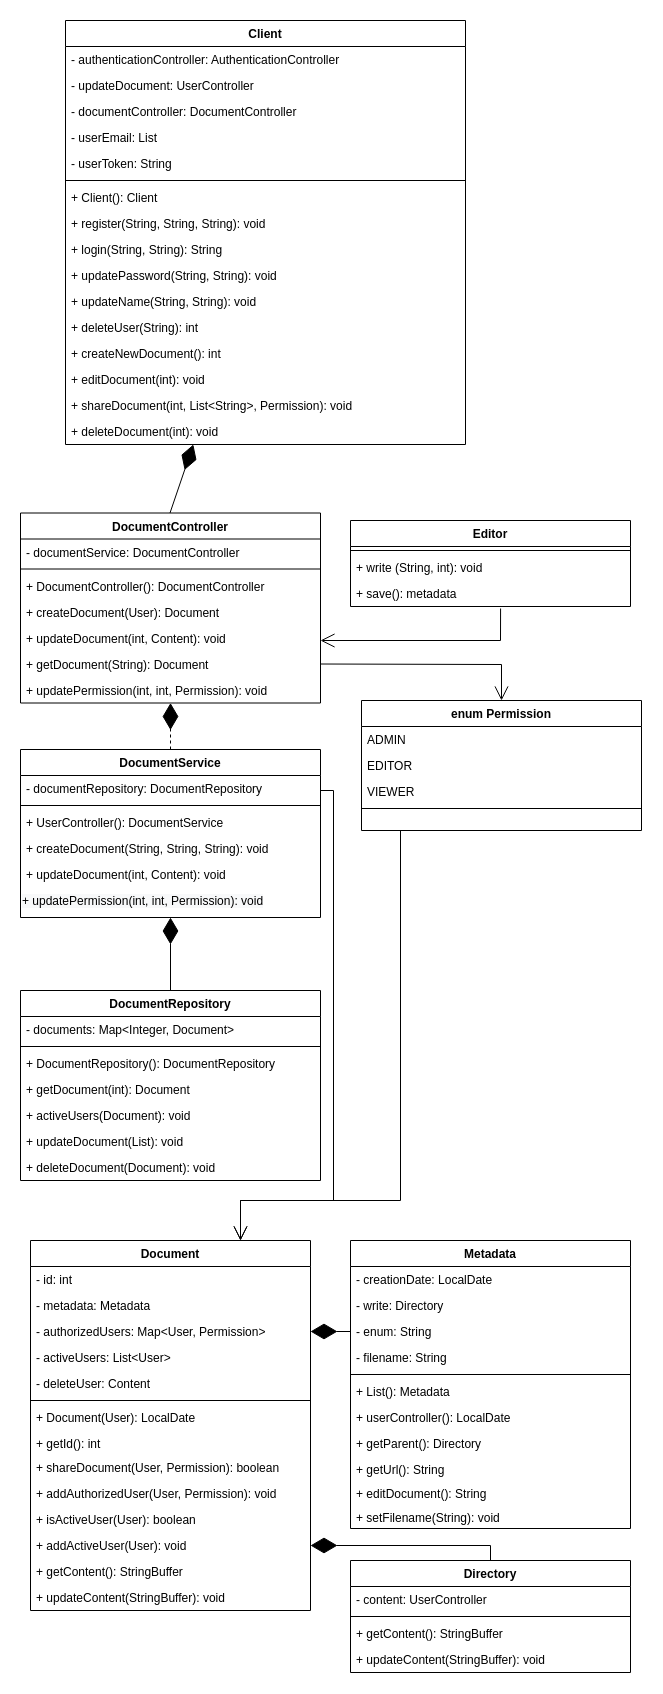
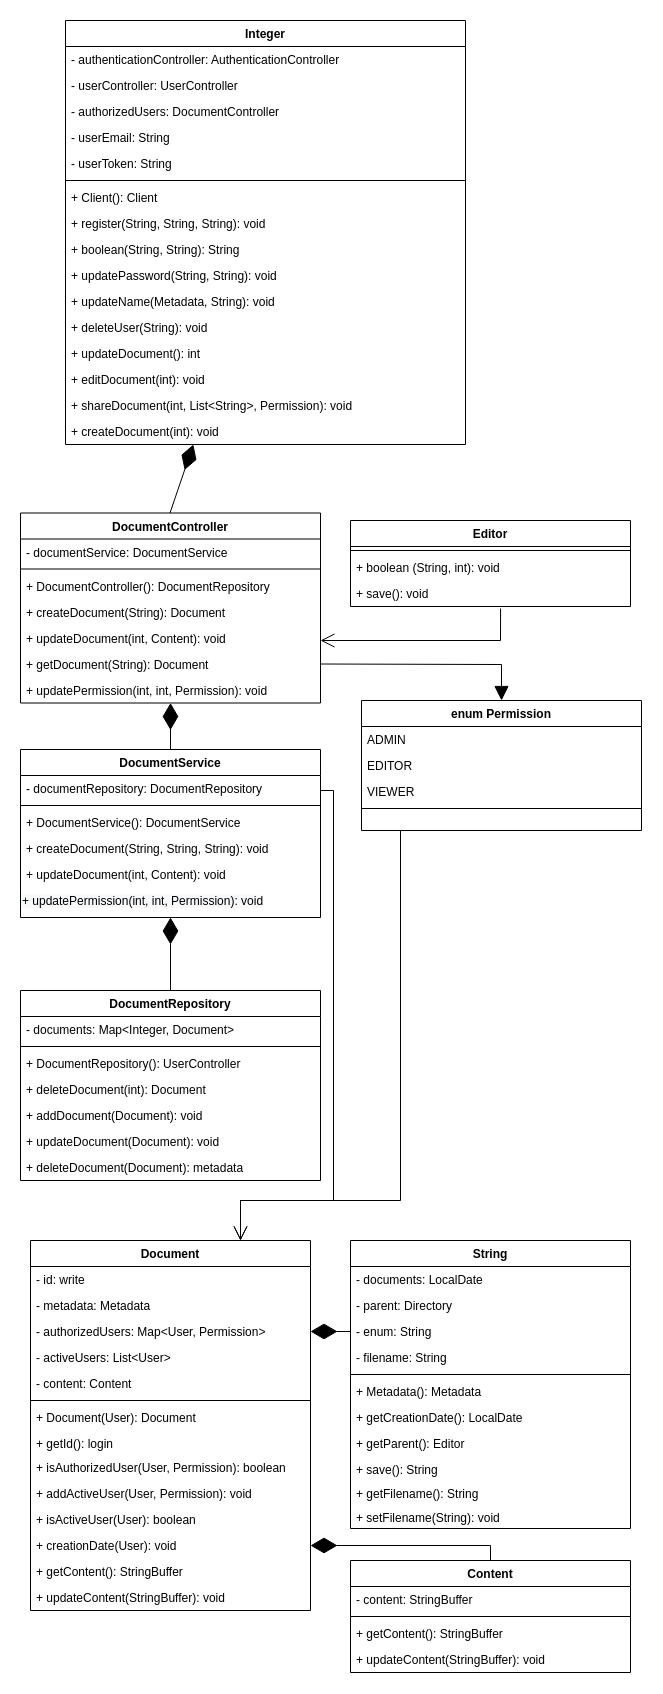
node "Client": label "Client" -> "Integer"
node "- updateDocument: UserController": label "- updateDocument: UserController" -> "- userController: UserController"
node "- documentController: DocumentController": label "- documentController: DocumentController" -> "- authorizedUsers: DocumentController"
node "- userEmail: List": label "- userEmail: List" -> "- userEmail: String"
node "+ login(String, String): String": label "+ login(String, String): String" -> "+ boolean(String, String): String"
node "+ updateName(String, String): void": label "+ updateName(String, String): void" -> "+ updateName(Metadata, String): void"
node "+ deleteUser(String): int": label "+ deleteUser(String): int" -> "+ deleteUser(String): void"
node "+ createNewDocument(): int": label "+ createNewDocument(): int" -> "+ updateDocument(): int"
node "+ deleteDocument(int): void": label "+ deleteDocument(int): void" -> "+ createDocument(int): void"
node "- documentService: DocumentController": label "- documentService: DocumentController" -> "- documentService: DocumentService"
node "+ write (String, int): void": label "+ write (String, int): void" -> "+ boolean (String, int): void"
node "+ DocumentController(): DocumentController": label "+ DocumentController(): DocumentController" -> "+ DocumentController(): DocumentRepository"
node "+ save(): metadata": label "+ save(): metadata" -> "+ save(): void"
node "+ createDocument(User): Document": label "+ createDocument(User): Document" -> "+ createDocument(String): Document"
edge "+ getDocument(String): Document" -> "enum Permission": arrowhead open -> block
edge "DocumentService" -> "DocumentController": style dashed -> solid
node "+ UserController(): DocumentService": label "+ UserController(): DocumentService" -> "+ DocumentService(): DocumentService"
node "+ DocumentRepository(): DocumentRepository": label "+ DocumentRepository(): DocumentRepository" -> "+ DocumentRepository(): UserController"
node "+ getDocument(int): Document": label "+ getDocument(int): Document" -> "+ deleteDocument(int): Document"
node "+ activeUsers(Document): void": label "+ activeUsers(Document): void" -> "+ addDocument(Document): void"
node "+ updateDocument(List): void": label "+ updateDocument(List): void" -> "+ updateDocument(Document): void"
node "+ deleteDocument(Document): void": label "+ deleteDocument(Document): void" -> "+ deleteDocument(Document): metadata"
node "Metadata": label "Metadata" -> "String"
node "- id: int": label "- id: int" -> "- id: write"
node "- creationDate: LocalDate": label "- creationDate: LocalDate" -> "- documents: LocalDate"
node "- write: Directory": label "- write: Directory" -> "- parent: Directory"
node "- deleteUser: Content": label "- deleteUser: Content" -> "- content: Content"
node "+ List(): Metadata": label "+ List(): Metadata" -> "+ Metadata(): Metadata"
node "+ Document(User): LocalDate": label "+ Document(User): LocalDate" -> "+ Document(User): Document"
node "+ userController(): LocalDate": label "+ userController(): LocalDate" -> "+ getCreationDate(): LocalDate"
node "+ getId(): int": label "+ getId(): int" -> "+ getId(): login"
node "+ getParent(): Directory": label "+ getParent(): Directory" -> "+ getParent(): Editor"
node "+ shareDocument(User, Permission): boolean": label "+ shareDocument(User, Permission): boolean" -> "+ isAuthorizedUser(User, Permission): boolean"
node "+ getUrl(): String": label "+ getUrl(): String" -> "+ save(): String"
node "+ addAuthorizedUser(User, Permission): void": label "+ addAuthorizedUser(User, Permission): void" -> "+ addActiveUser(User, Permission): void"
node "+ editDocument(): String": label "+ editDocument(): String" -> "+ getFilename(): String"
node "+ addActiveUser(User): void": label "+ addActiveUser(User): void" -> "+ creationDate(User): void"
node "Directory": label "Directory" -> "Content"
node "- content: UserController": label "- content: UserController" -> "- content: StringBuffer"
